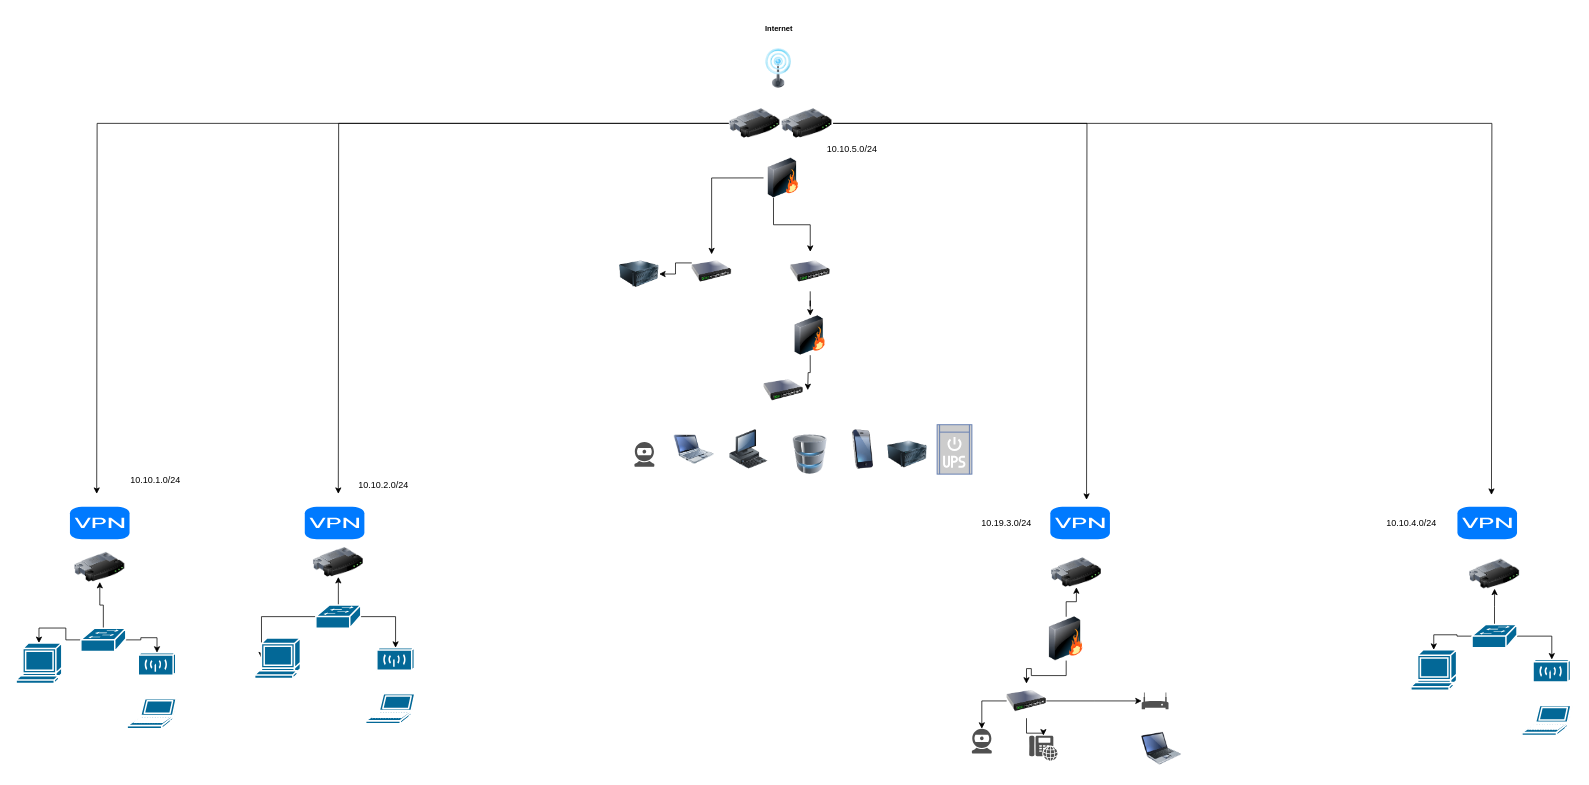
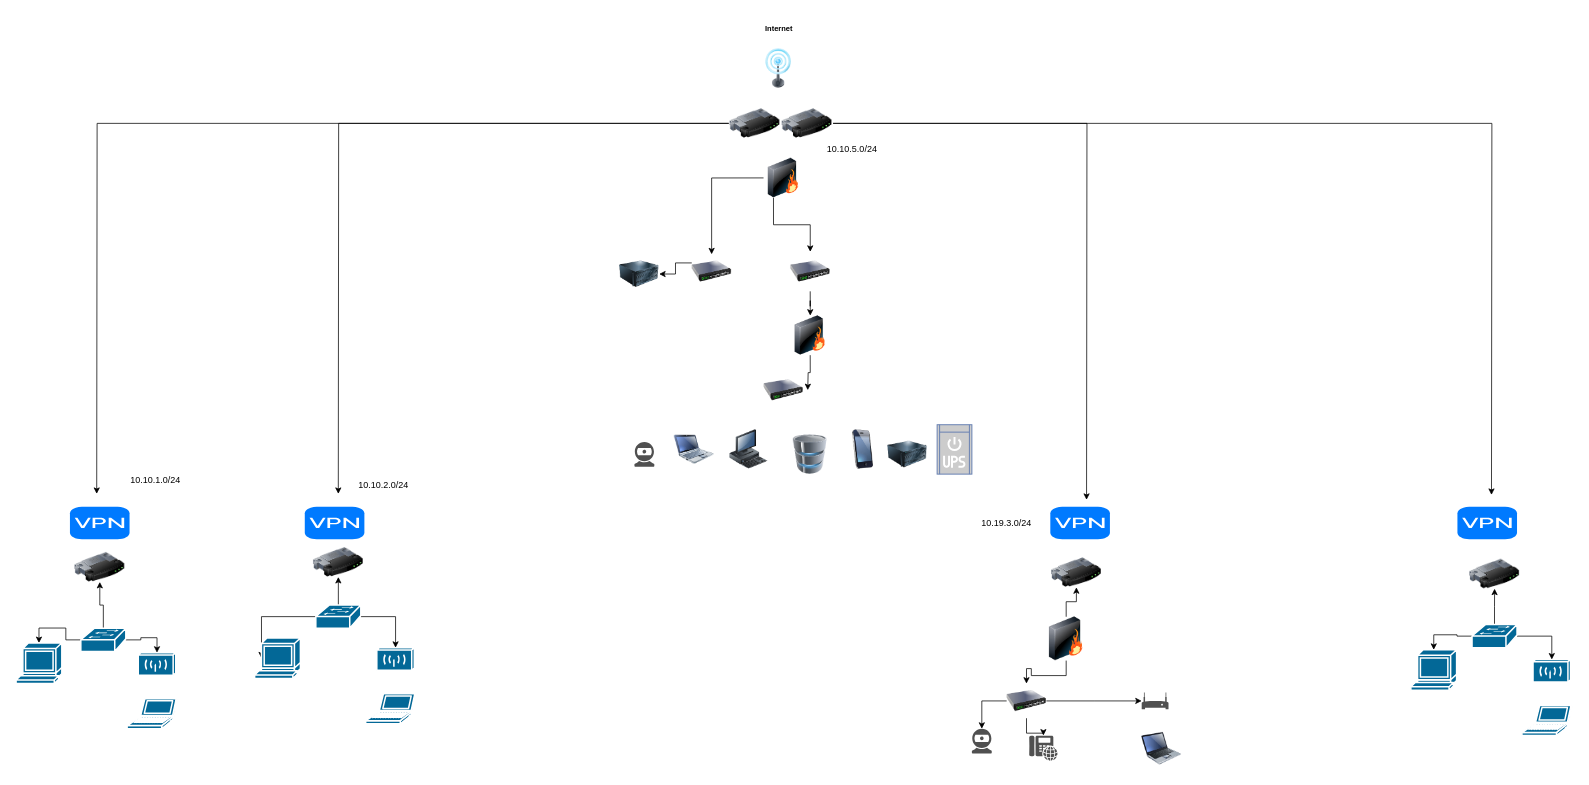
node "10.10.4.0/24": removed
